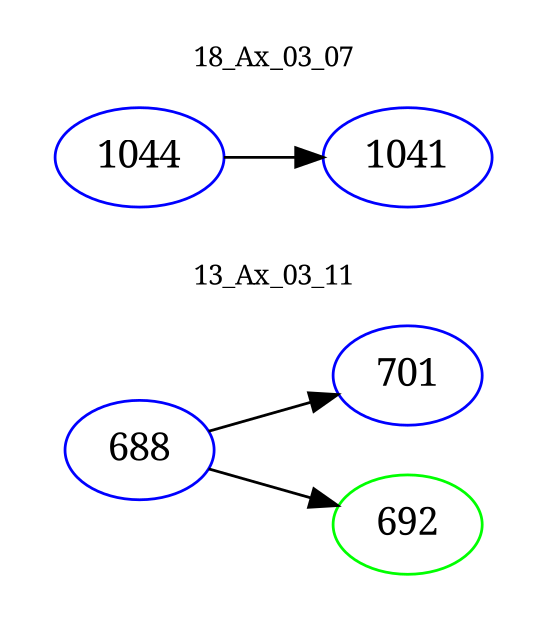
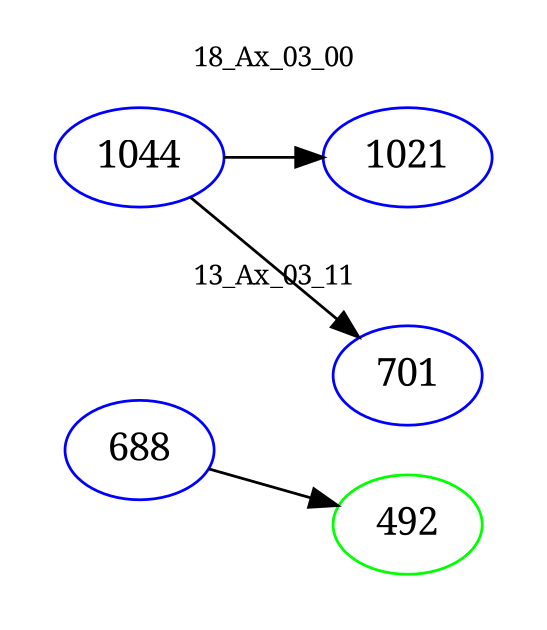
cluster "18_Ax_03_07": label "18_Ax_03_07" -> "18_Ax_03_00"
node "1041": label "1041" -> "1021"
edge "688" -> "701": now "1044" -> "701"
node "692": label "692" -> "492"
